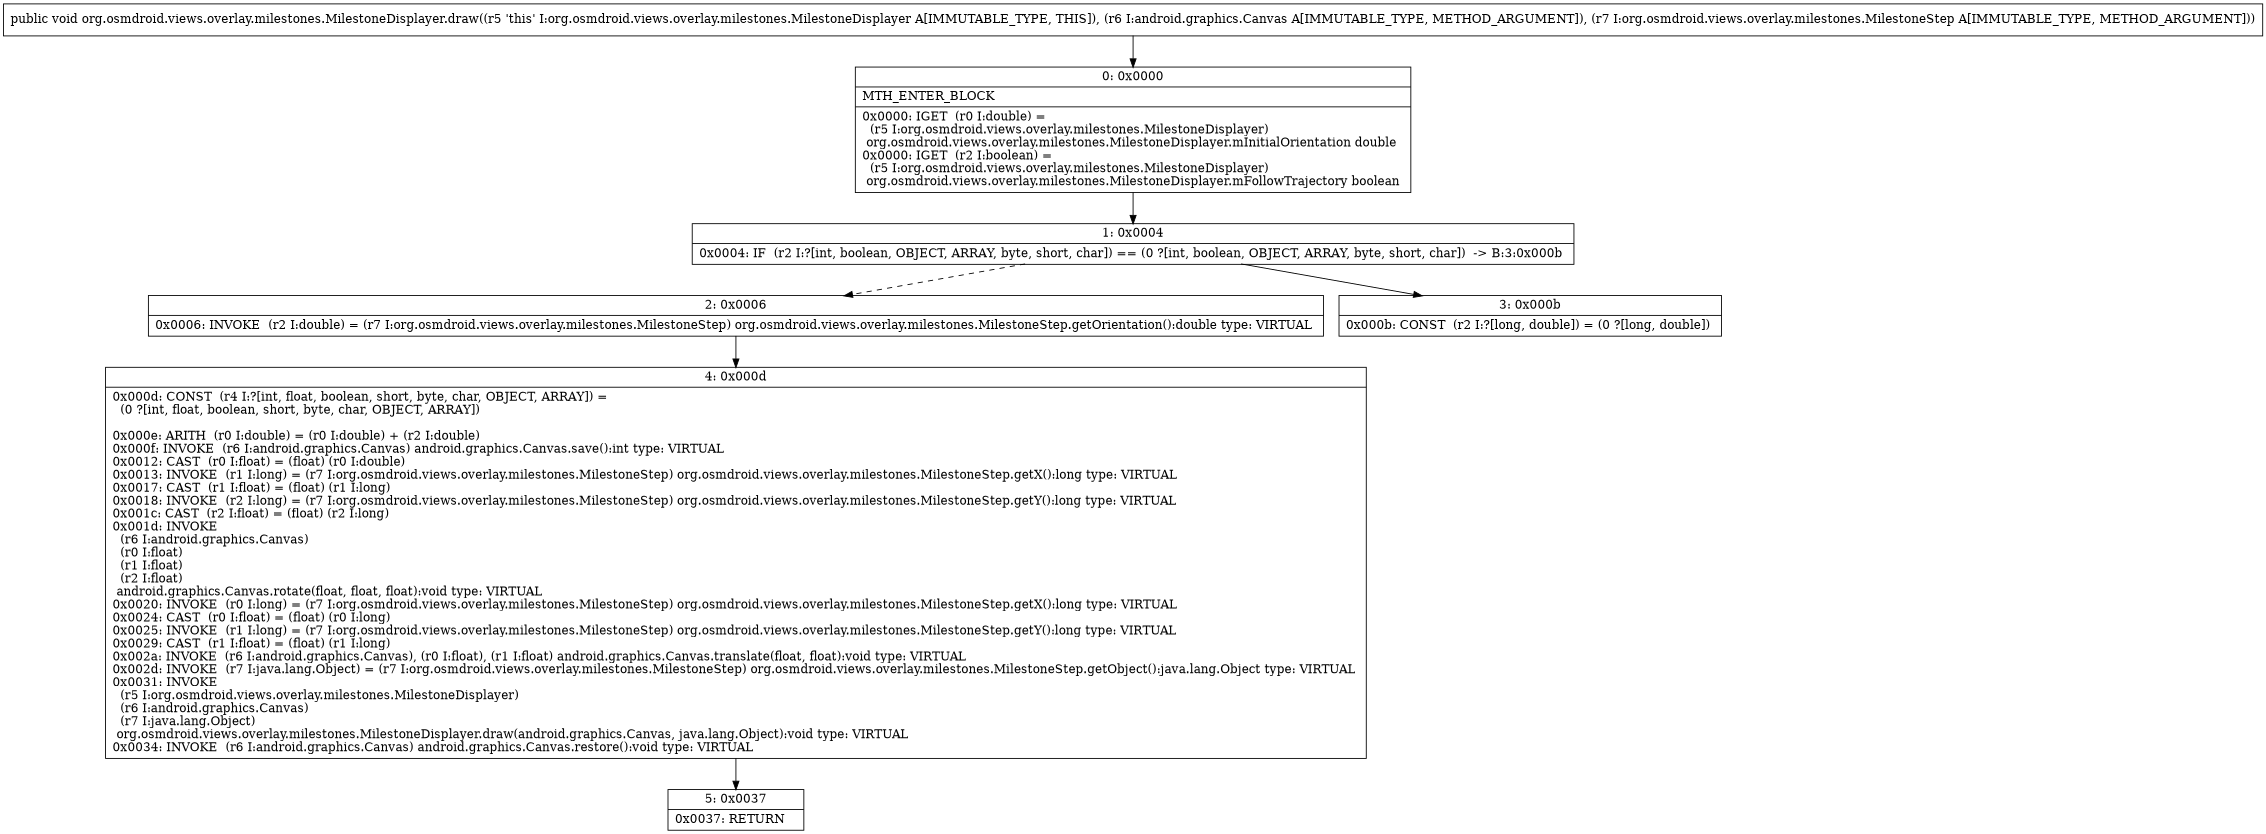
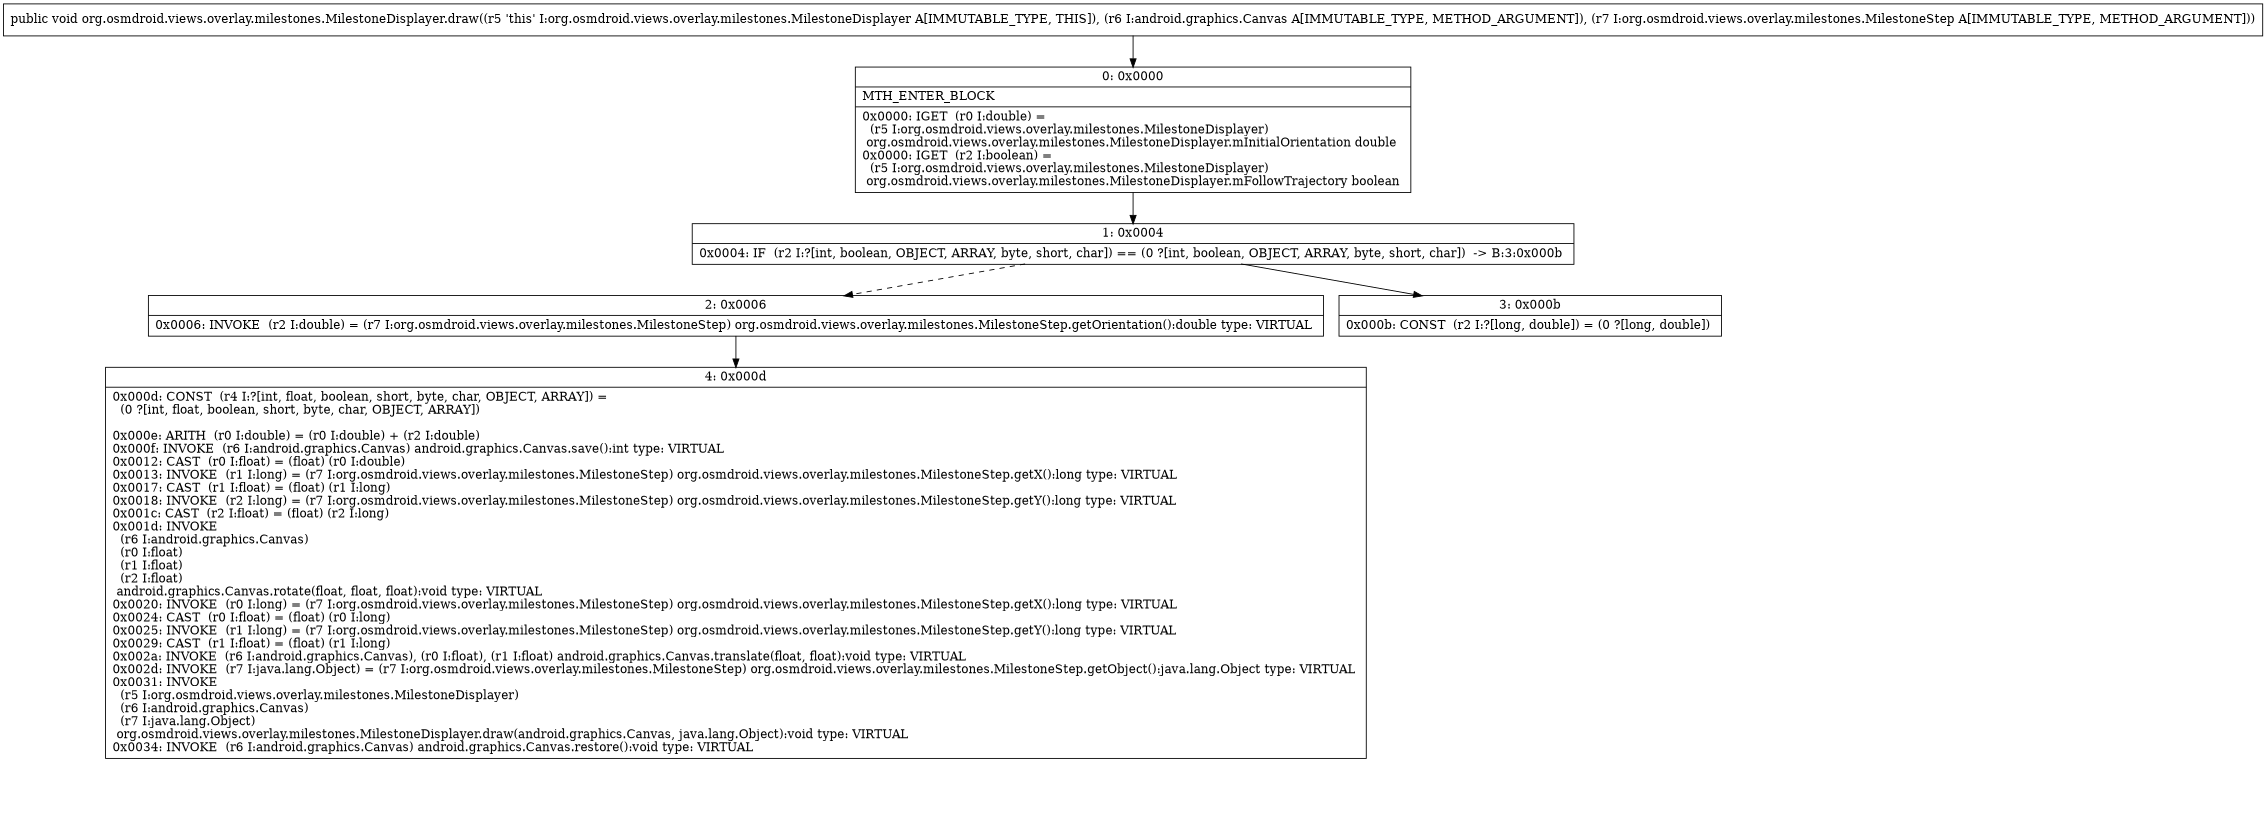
node "5: 0x0037": removed
